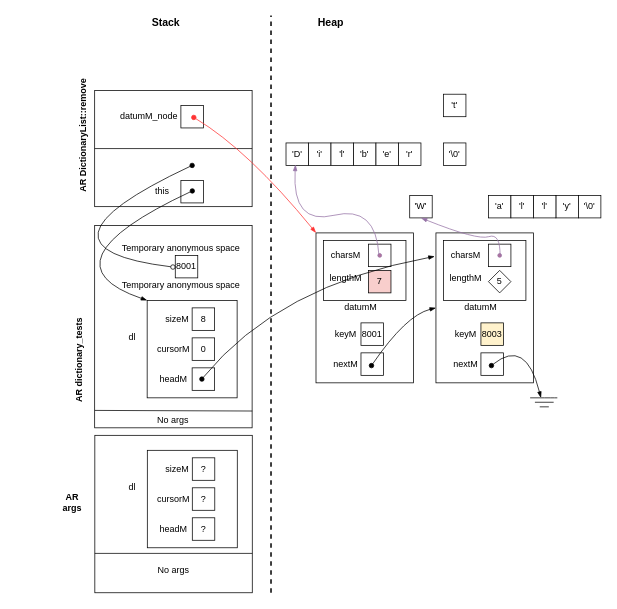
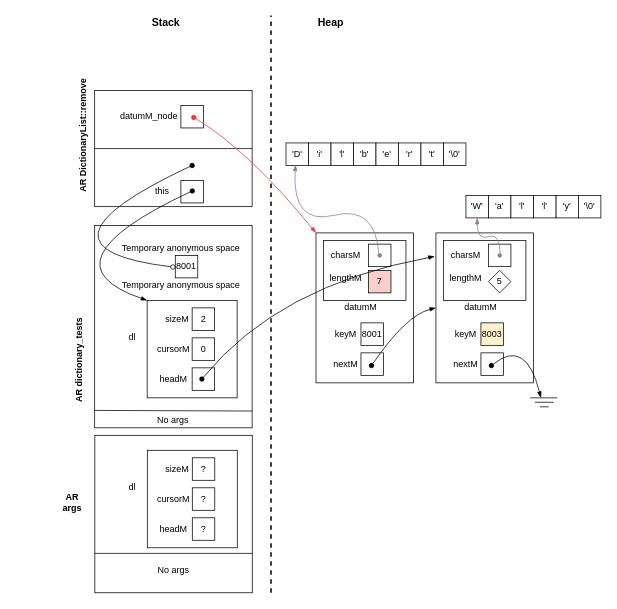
node "'t'": moved (455, 105) -> (432, 154)
node "'W'": moved (421, 207) -> (477, 207)
node "8": label "8" -> "2"
